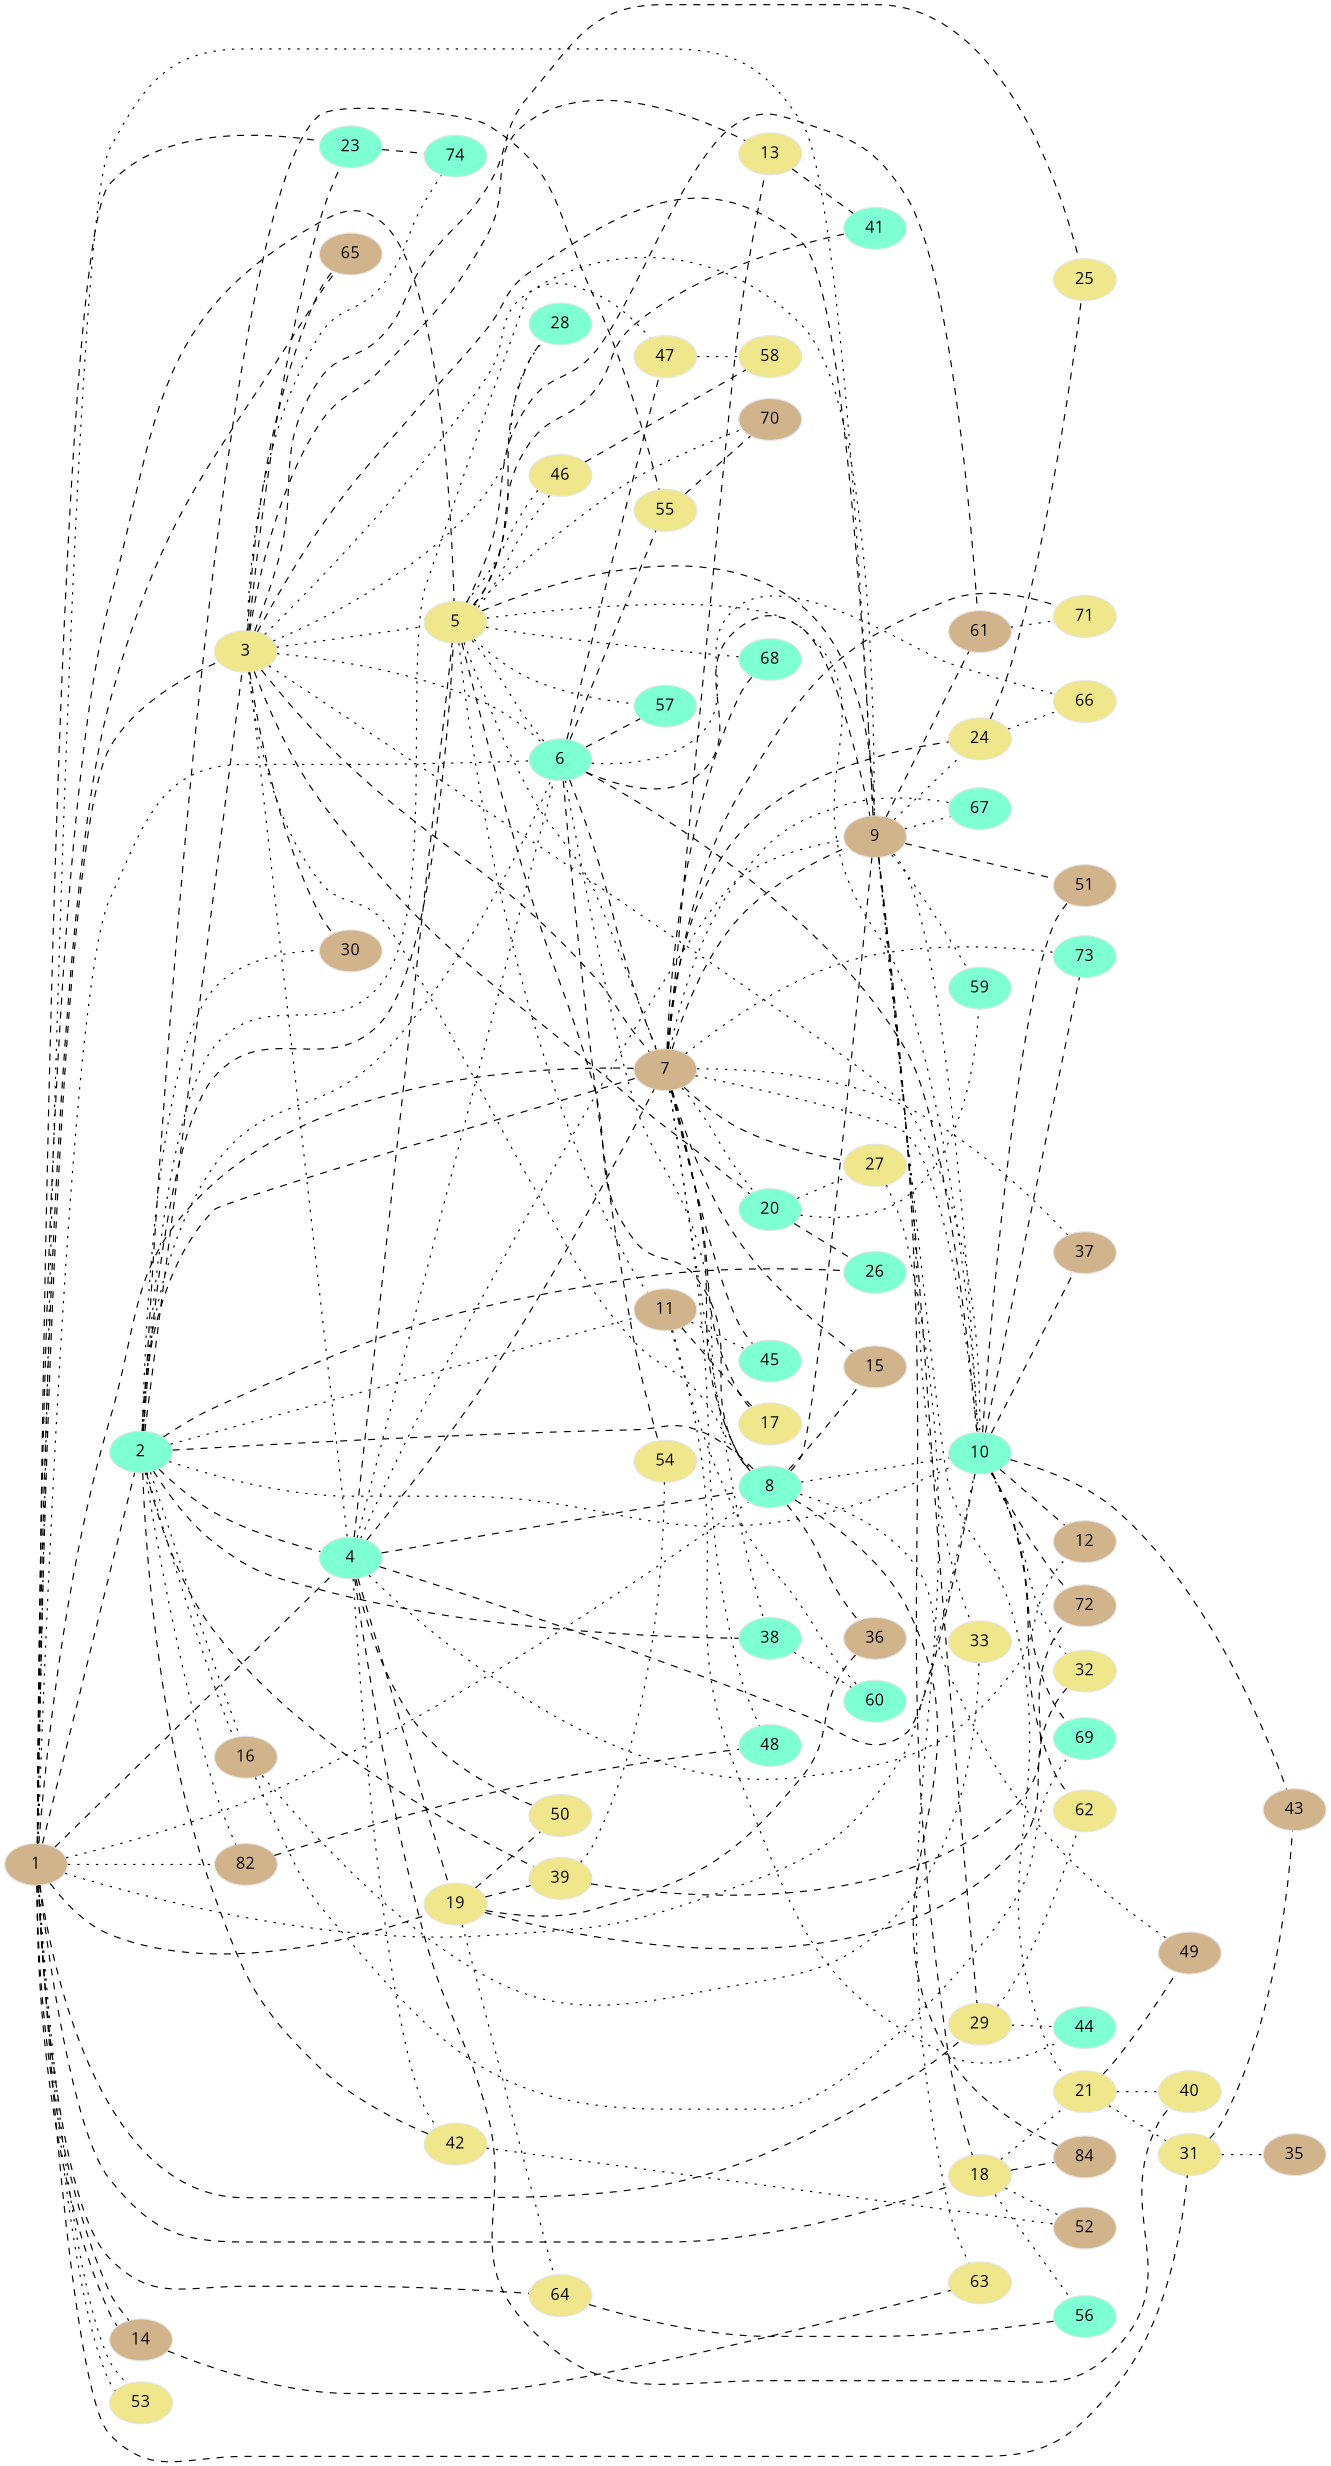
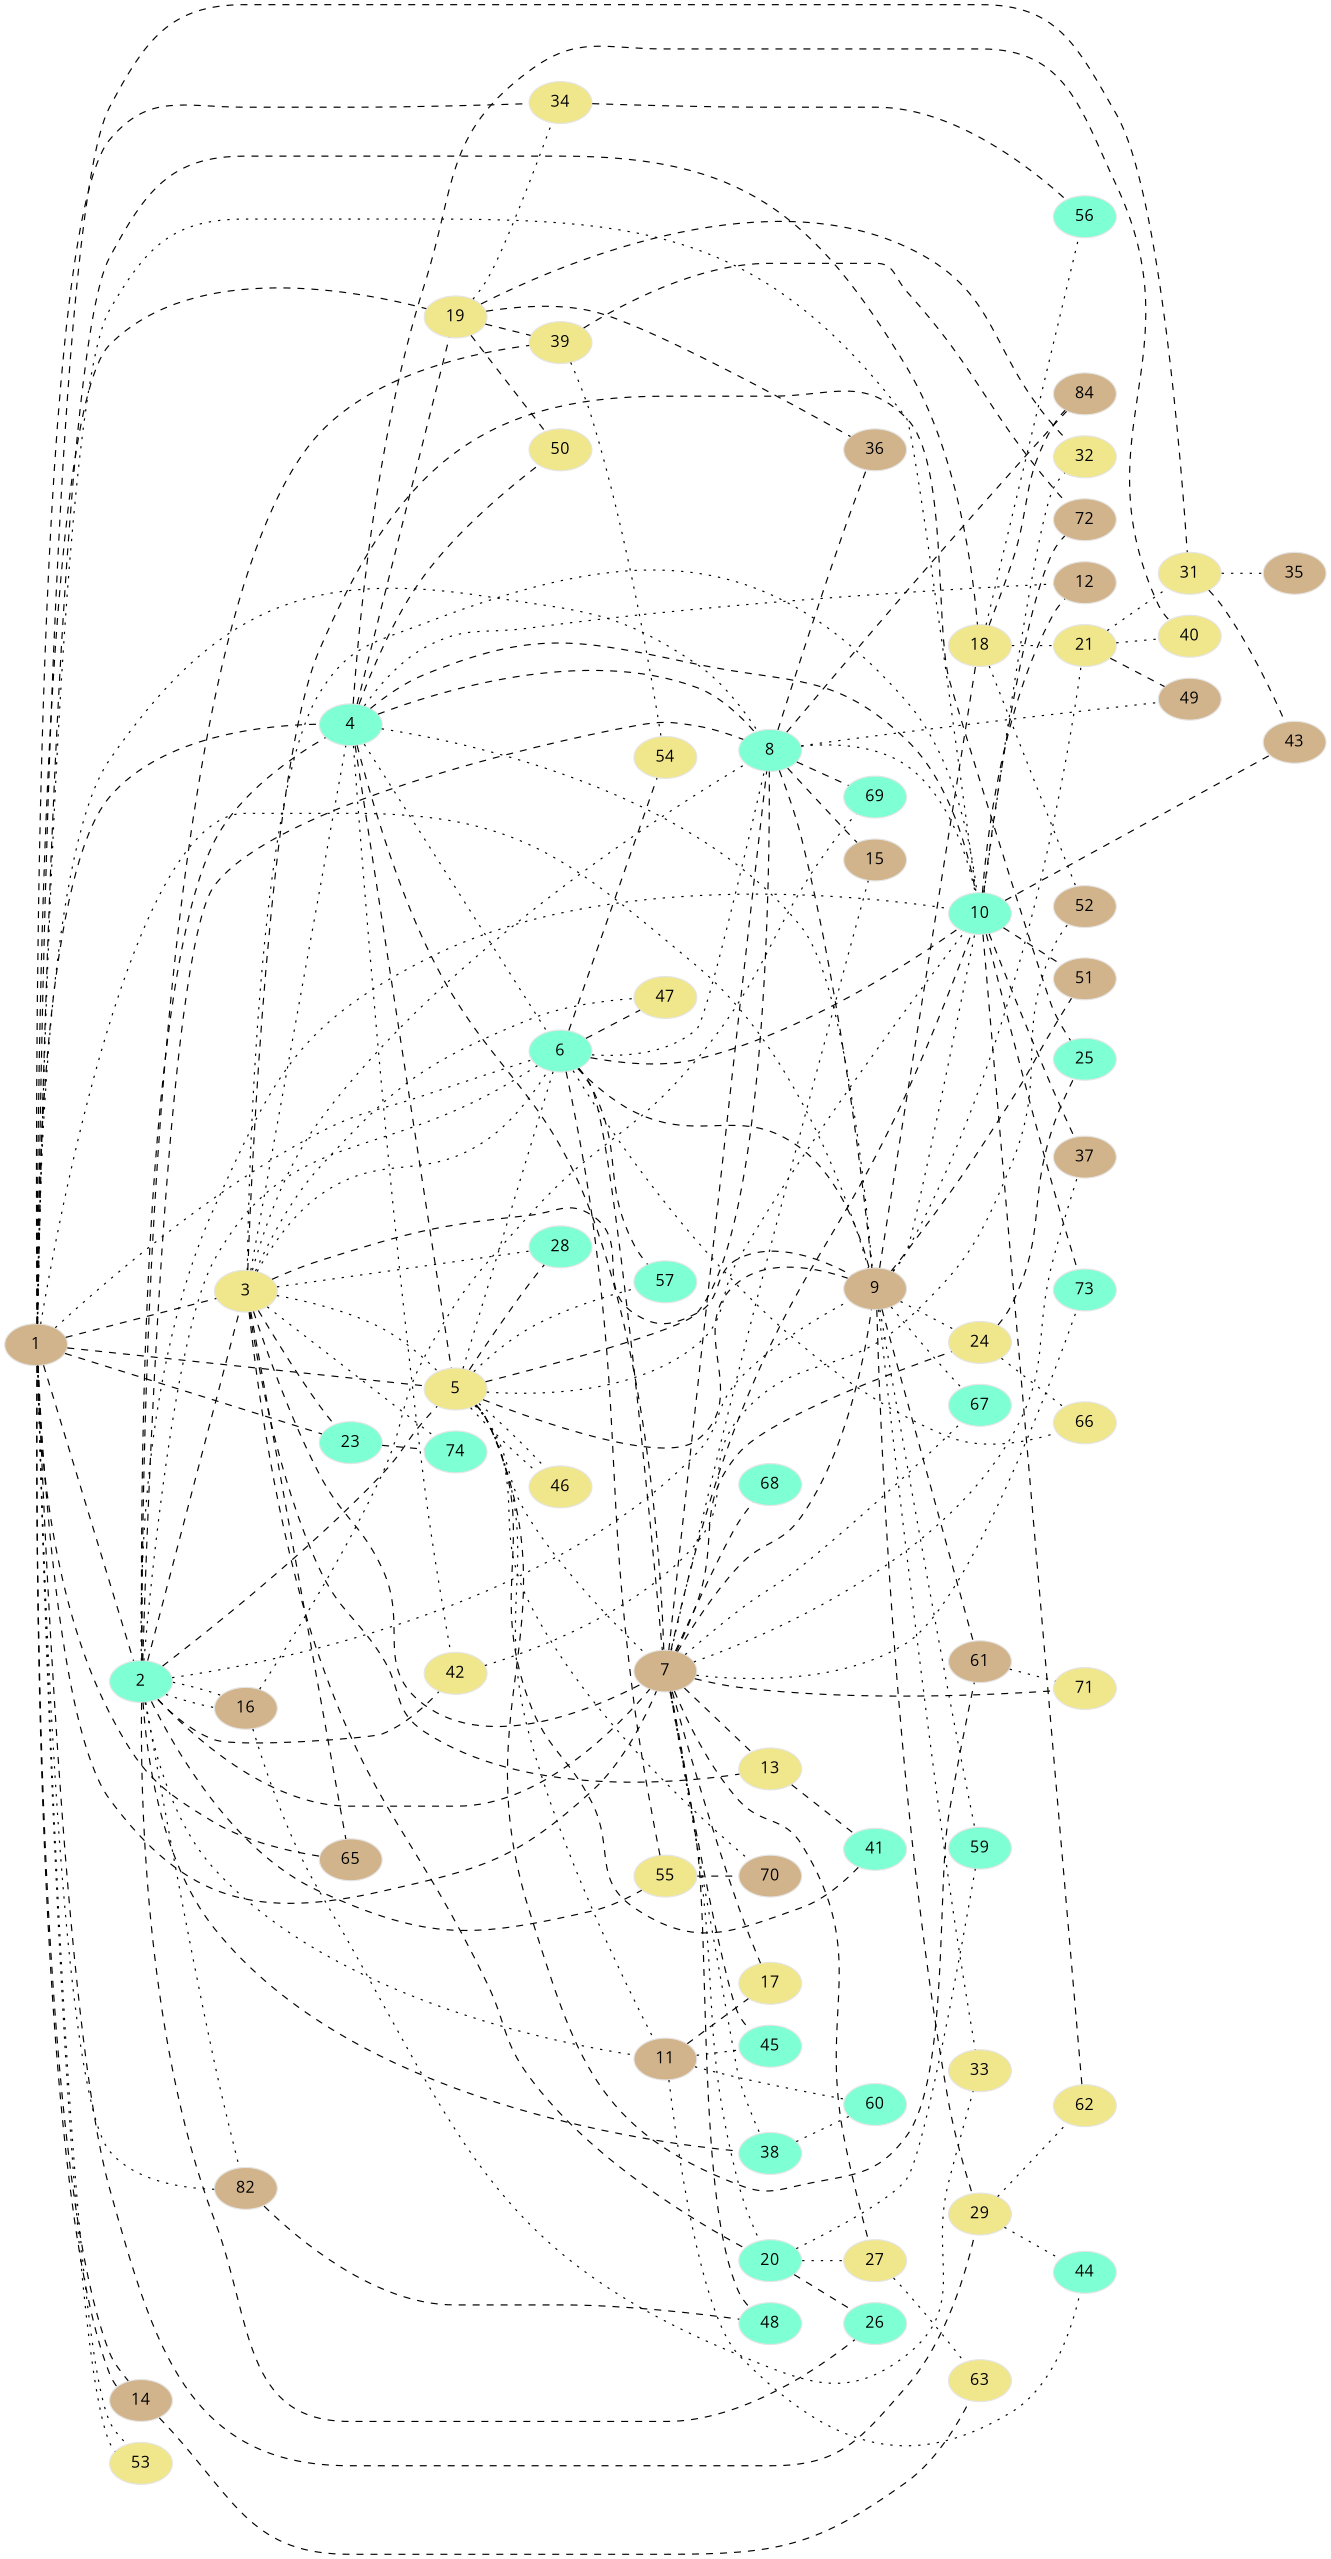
node "25": fillcolor khaki -> aquamarine
node "58": removed
edge "5" -- "68": removed
node "30": removed
edge "7" -- "10": style dotted -> dashed
edge "7" -- "15": style dashed -> dotted
edge "7" -- "48": style dotted -> dashed
edge "10" -- "69": now "8" -- "69"
node "64": label "64" -> "34"
